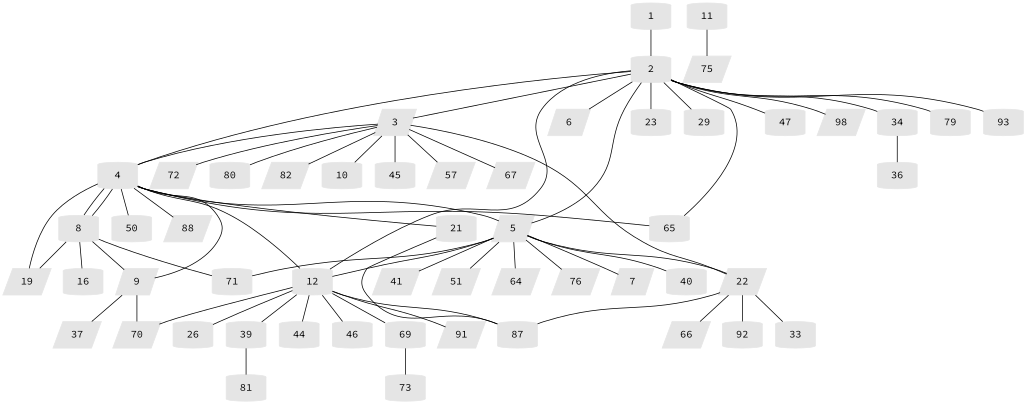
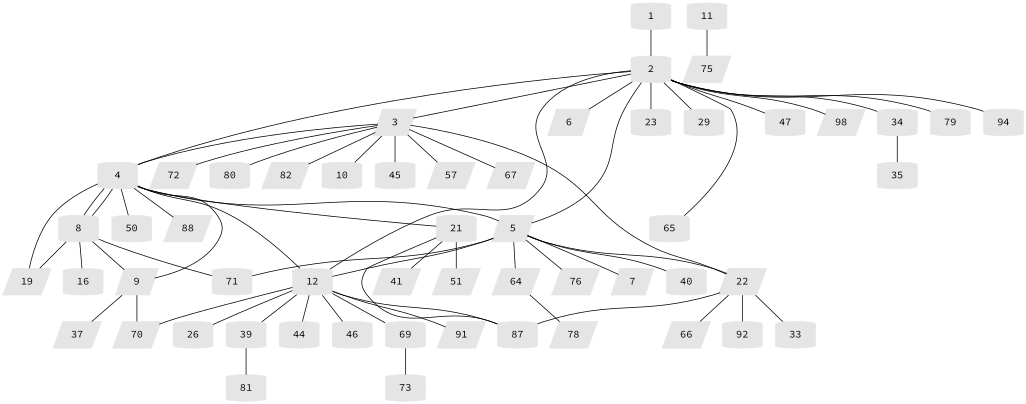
node "93": label "93" -> "94"
node "36": label "36" -> "35"
edge "4" -- "65": removed
edge "5" -- "41": now "21" -- "41"
edge "5" -- "51": now "21" -- "51"
node "78": added
